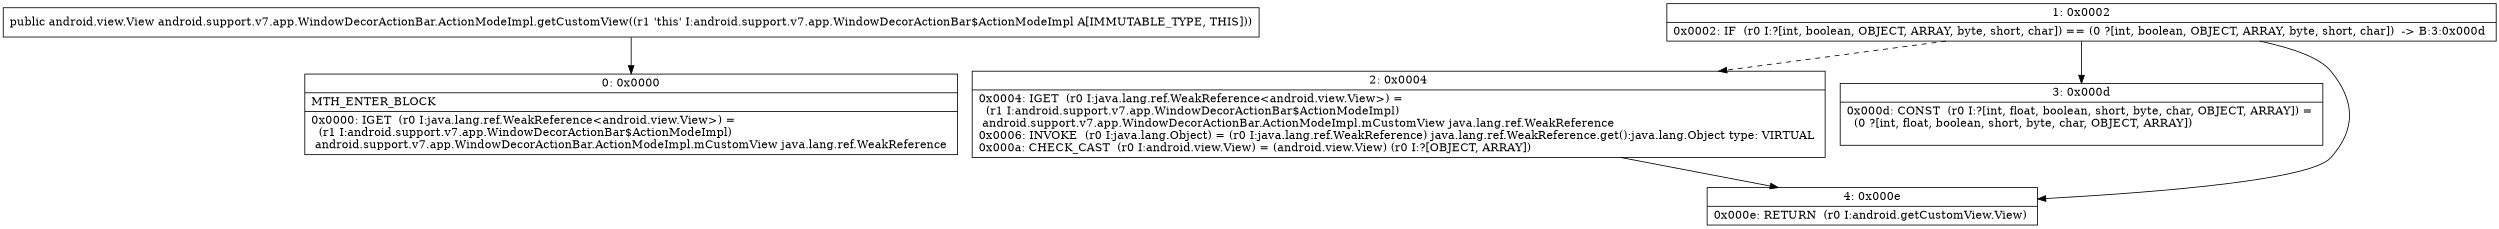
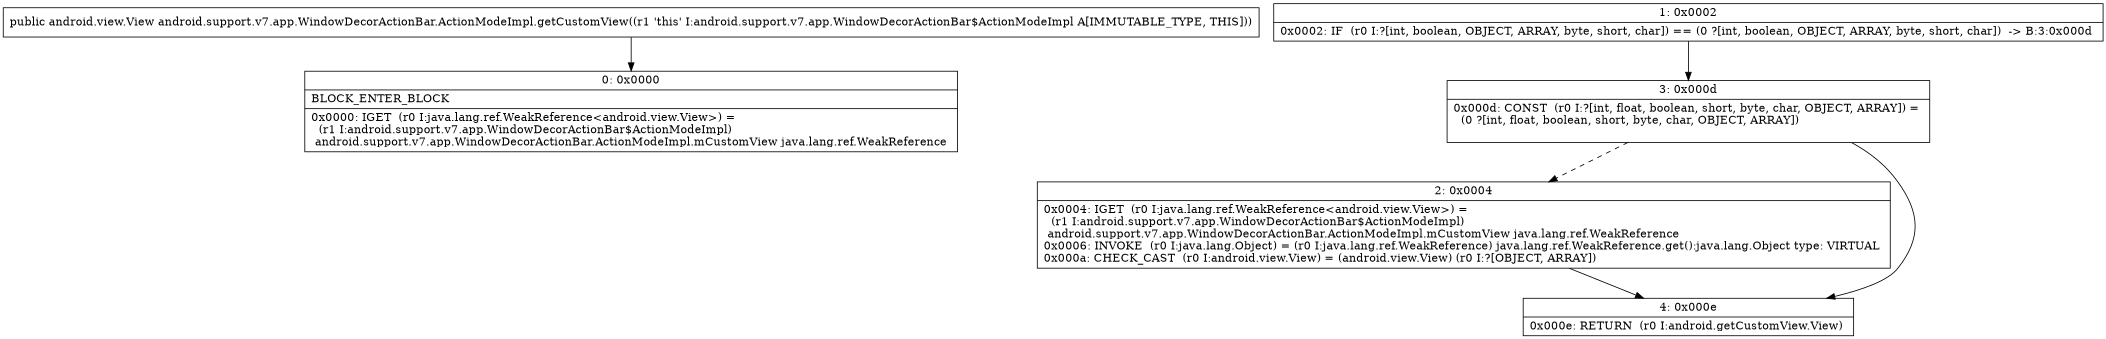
edge "1: 0x0002" -> "2: 0x0004": now "3: 0x000d" -> "2: 0x0004"
node "0: 0x0000": text "MTH_ENTER_BLOCK" -> "BLOCK_ENTER_BLOCK"
edge "1: 0x0002" -> "4: 0x000e": now "3: 0x000d" -> "4: 0x000e"
